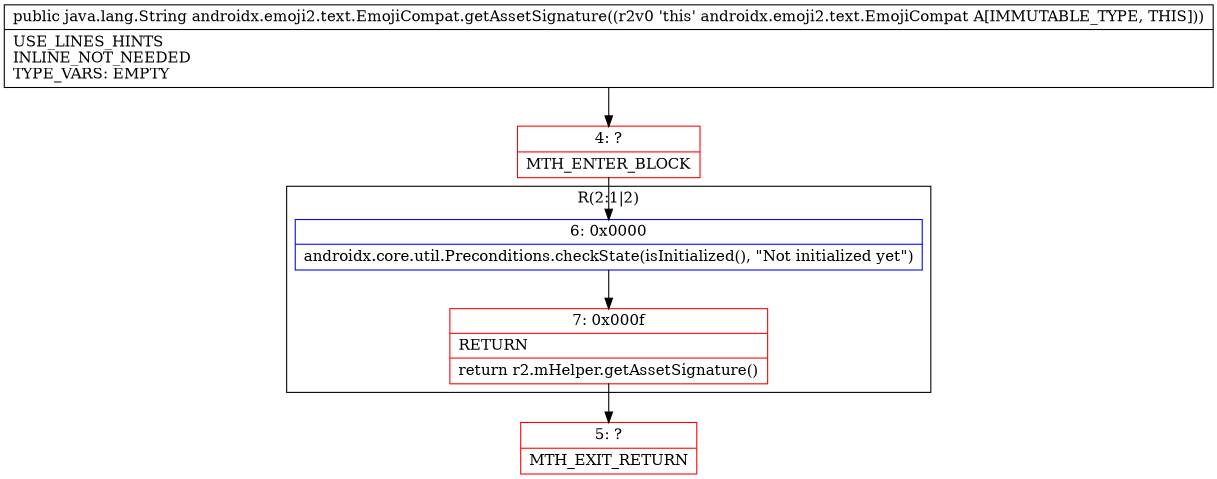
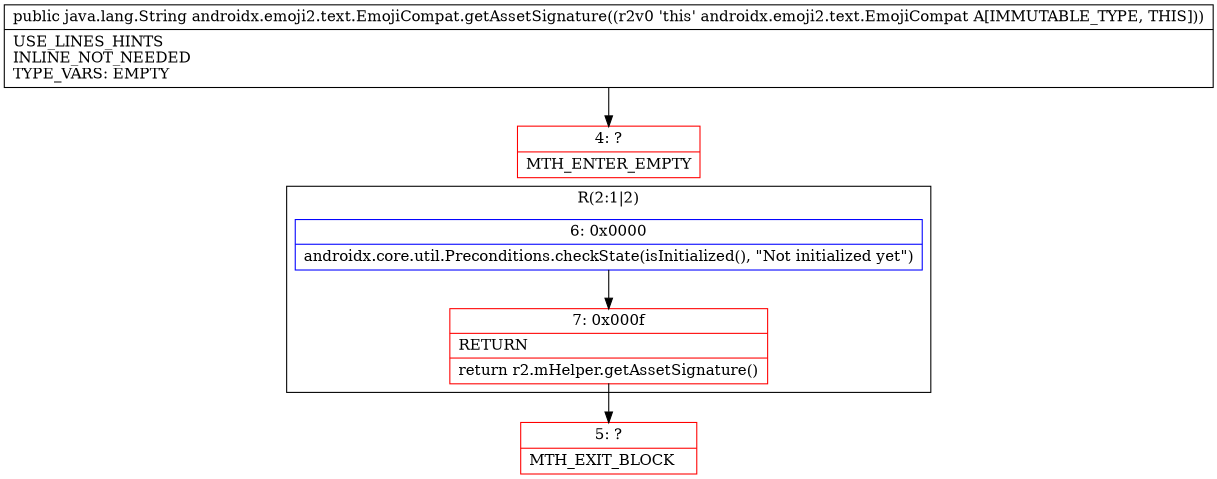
node "4: ?": text "MTH_ENTER_BLOCK" -> "MTH_ENTER_EMPTY"
edge "4: ?" -> "6: 0x0000": removed
node "5: ?": text "MTH_EXIT_RETURN" -> "MTH_EXIT_BLOCK"
